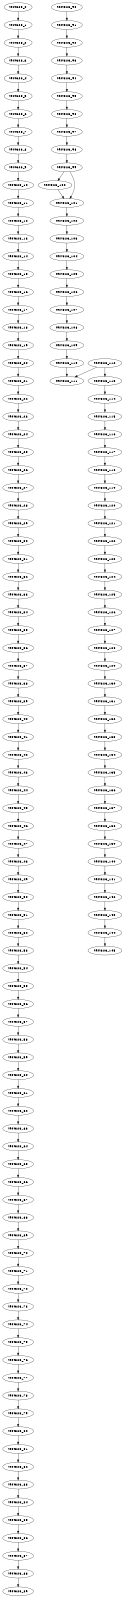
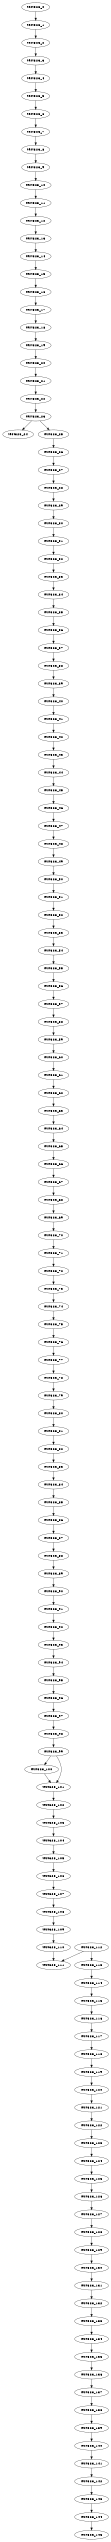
edge "test323_24" -> "test323_25": now "test323_23" -> "test323_25"
edge "test323_89" -> "test323_90": added
